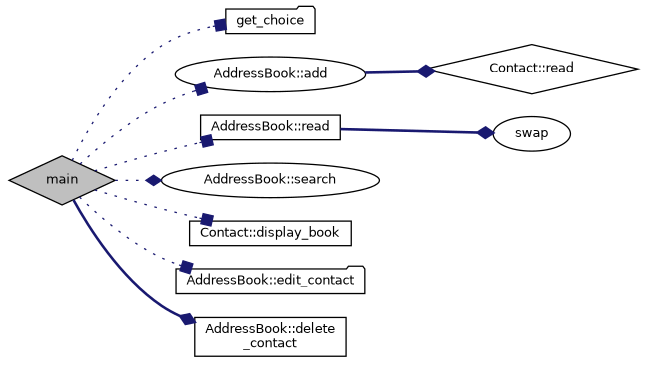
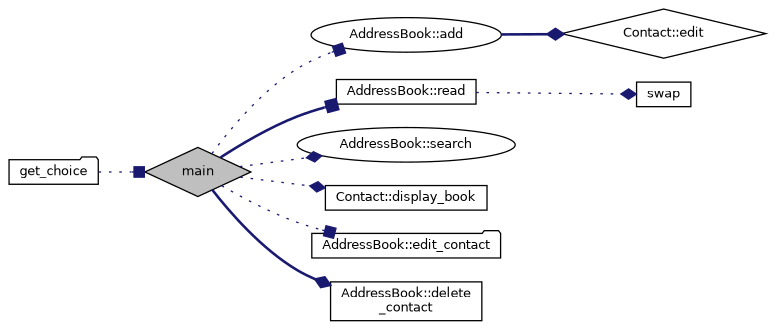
node "Contact::read": label "Contact::read" -> "Contact::edit"
edge "main" -> "get_choice": reversed
edge "AddressBook::read" -> "swap": style bold -> dotted
node "swap": shape ellipse -> box
edge "main" -> "AddressBook::read": style dotted -> bold
edge "main" -> "Contact::display_book": arrowhead box -> diamond
